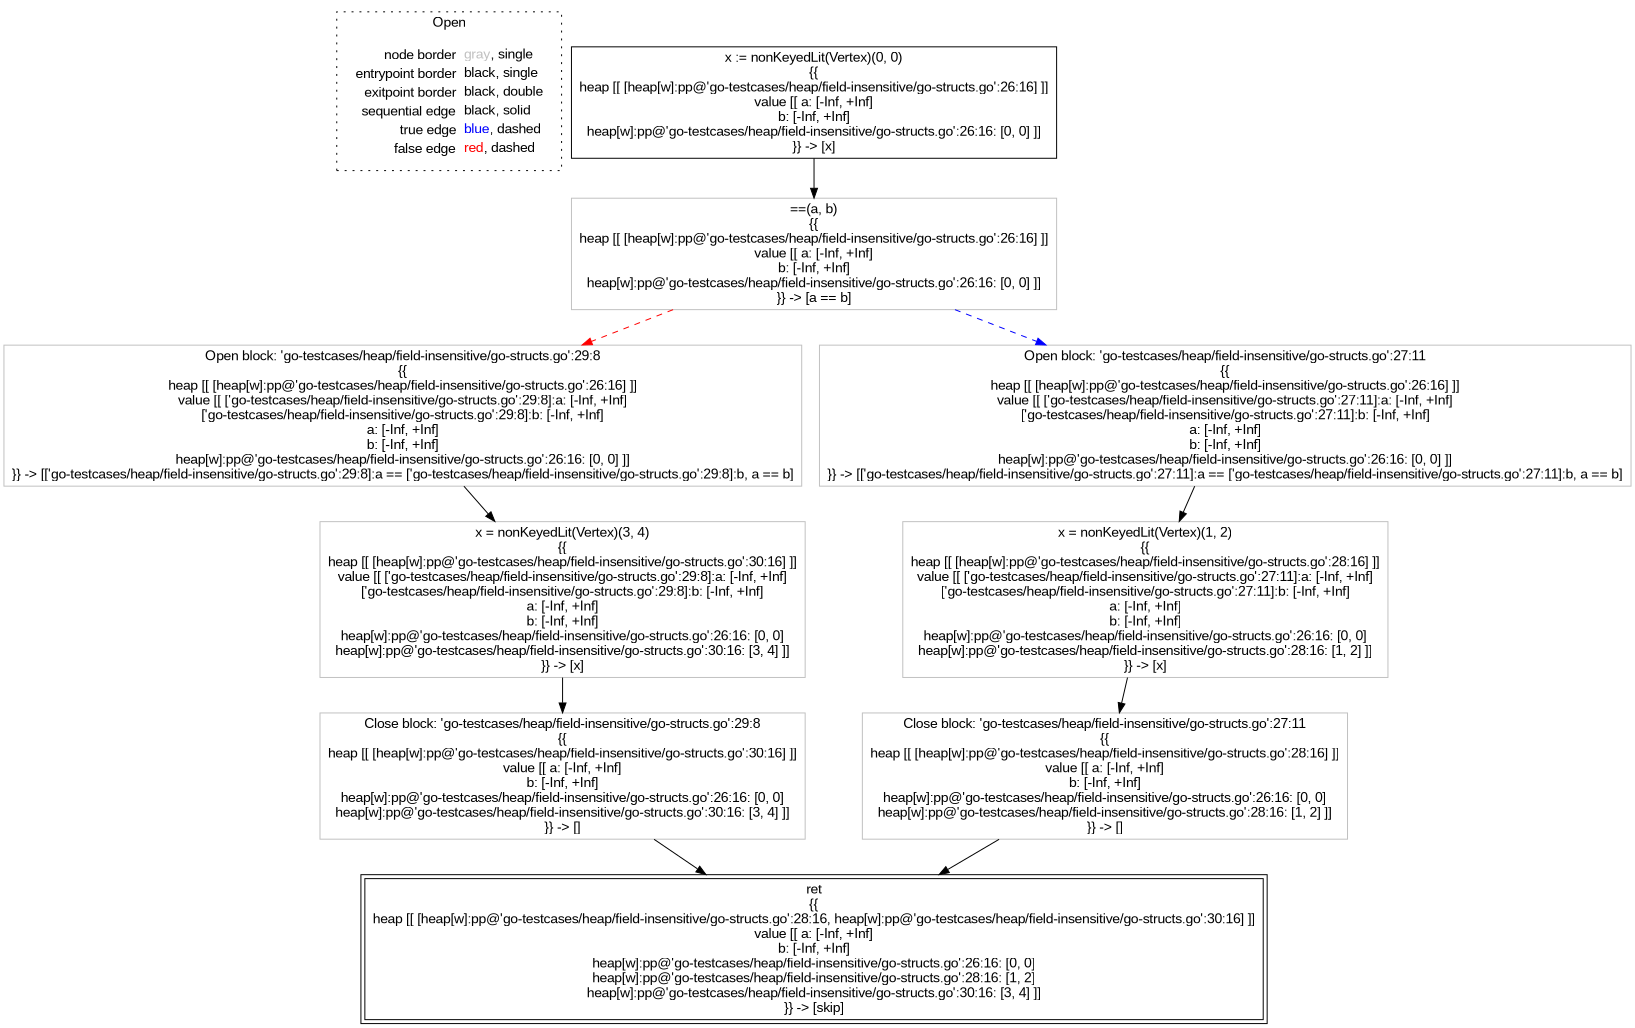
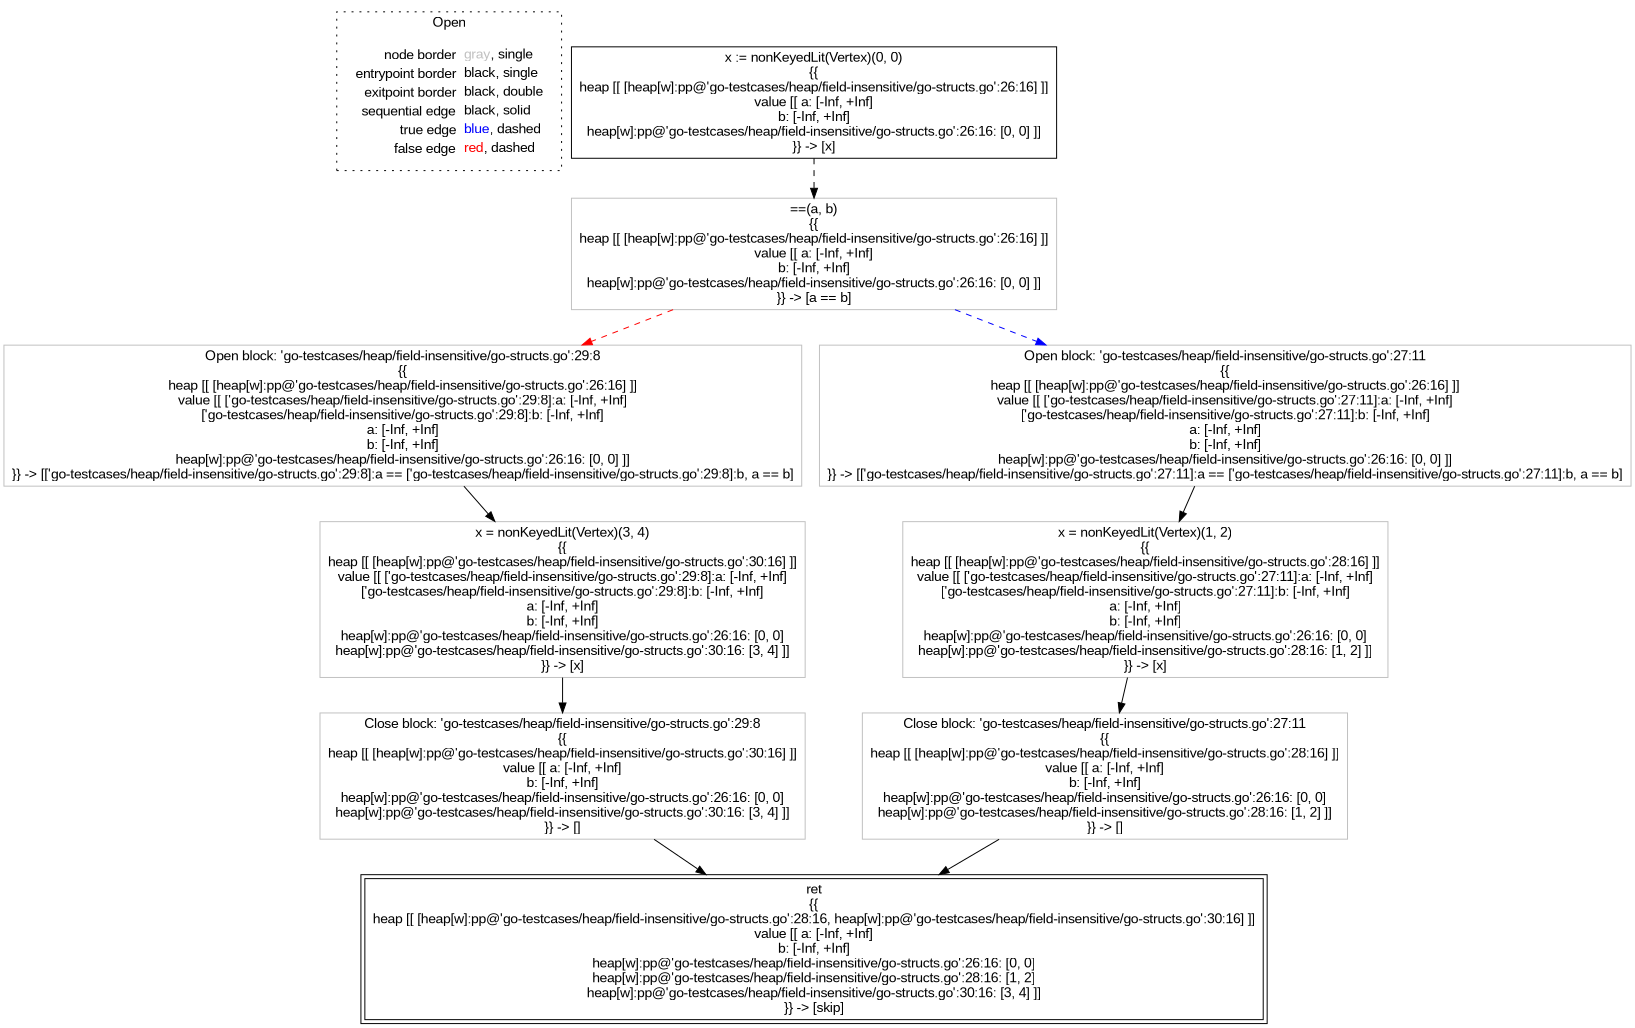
edge "x := nonKeyedLit(Vertex)(0, 0)" -> "==(a, b)": style solid -> dashed
